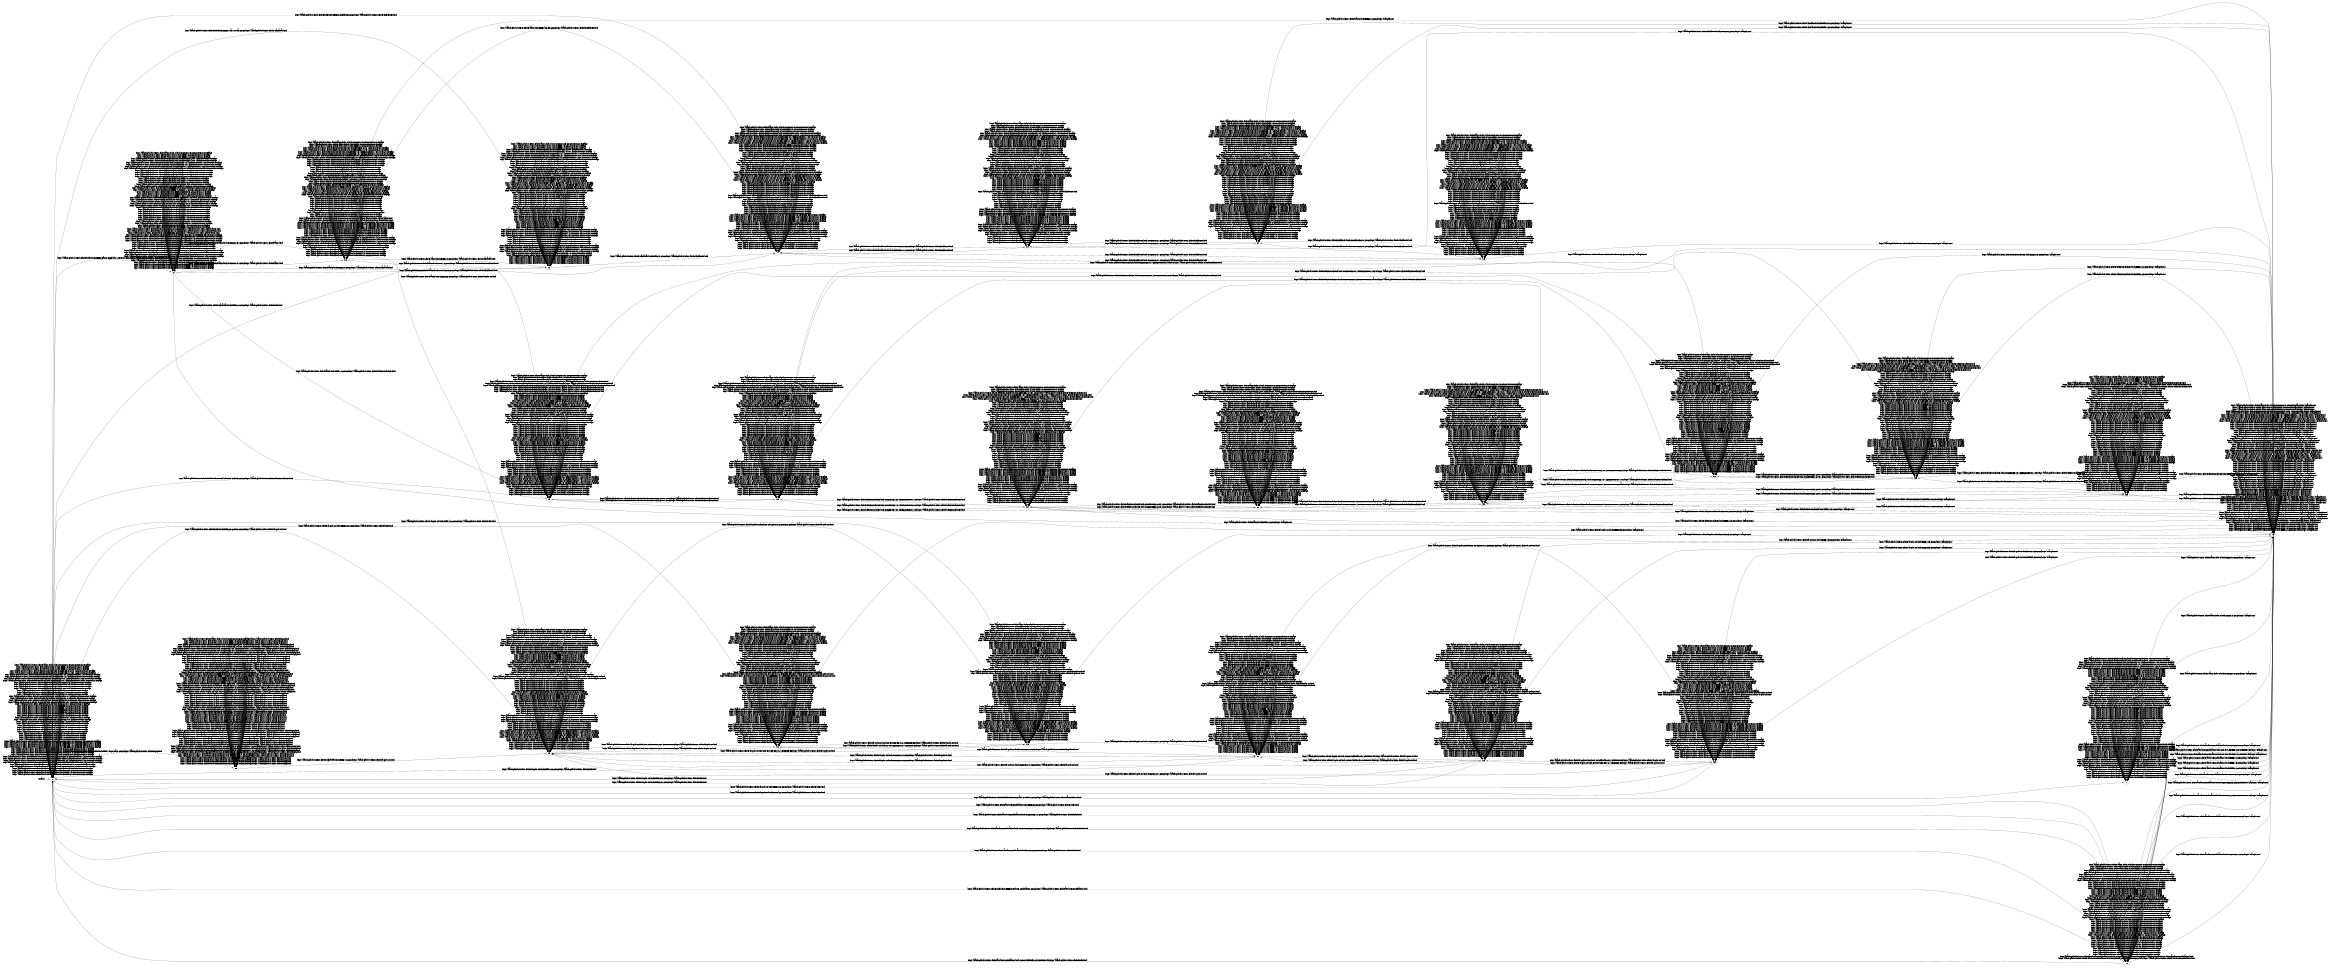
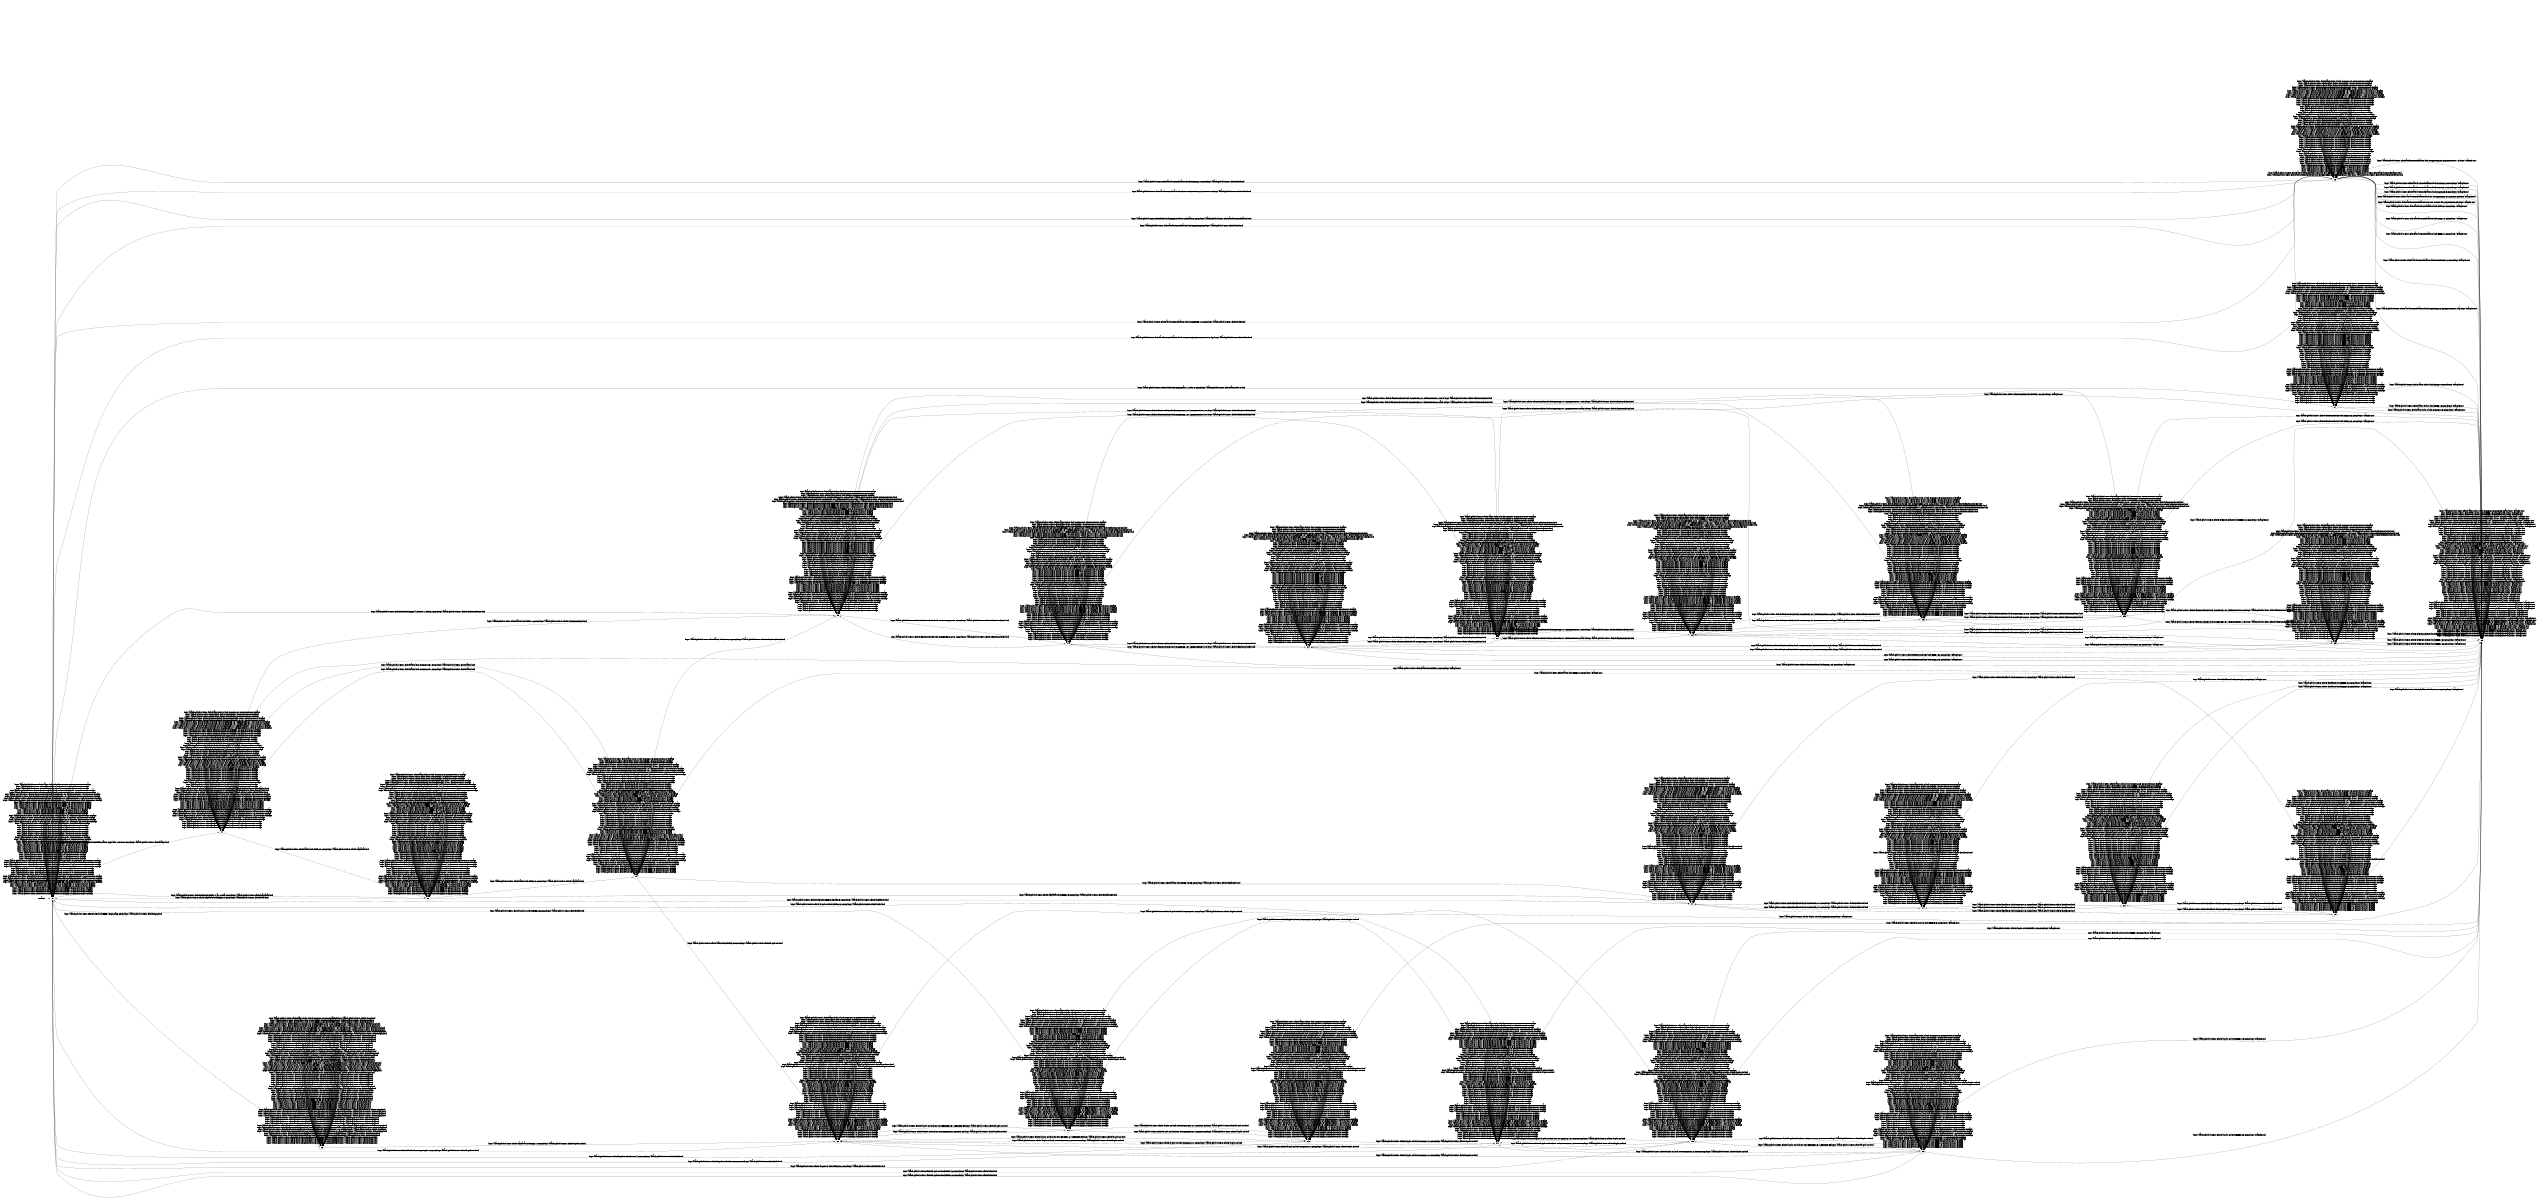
edge "s10" -> "s2": reversed
edge "s1" -> "s4": removed, label "https:||lklamb.github.io|Test_Website|basics.html;HREF;4;F2 F3;CLICK/https:||lklamb.github.io|Test_Website|checkboxes.html"
edge "s17" -> "s5": added, label "https:||lklamb.github.io|Test_Website|selections_choices.html;ONCHANGE;1;B1;SELECT_OPTION;0;No/https:||lklamb.github.io|Test_Website|selections_choices.html"
